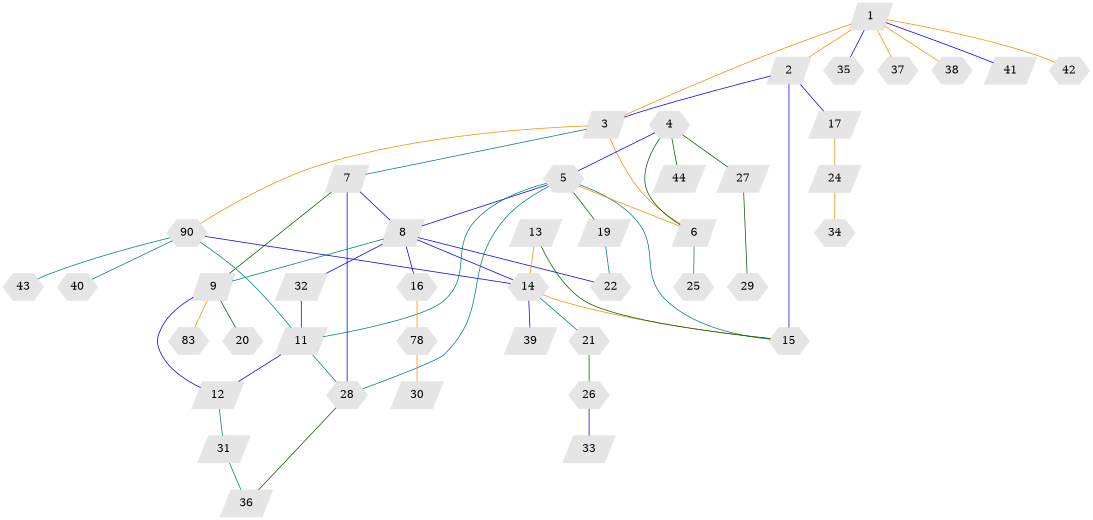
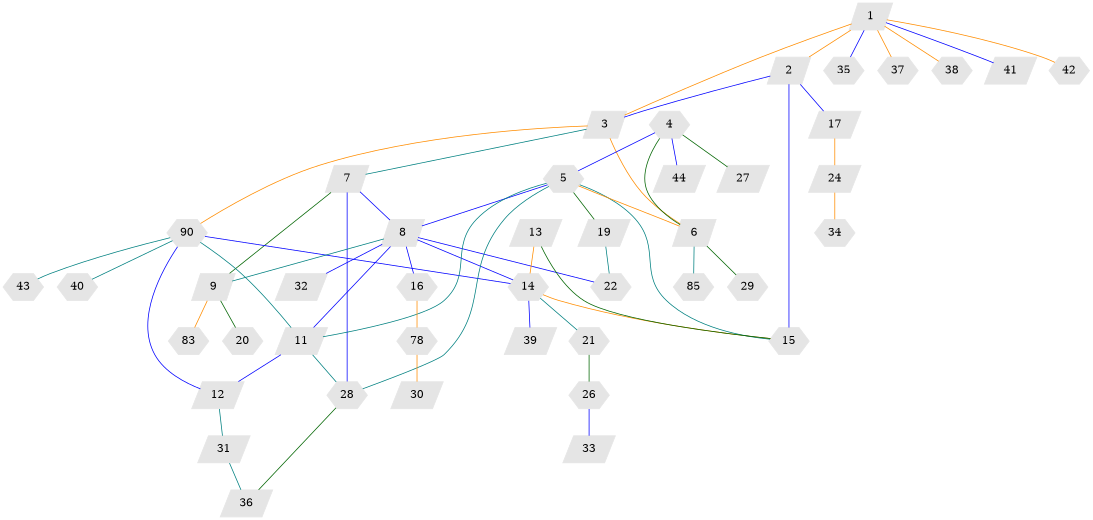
edge "4" -- "44": color darkgreen -> blue
edge "27" -- "29": now "6" -- "29"
node "25": label "25" -> "85"
edge "32" -- "11": now "8" -- "11"
edge "9" -- "12": now "90" -- "12"
